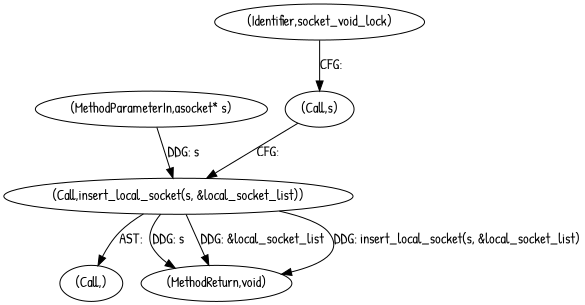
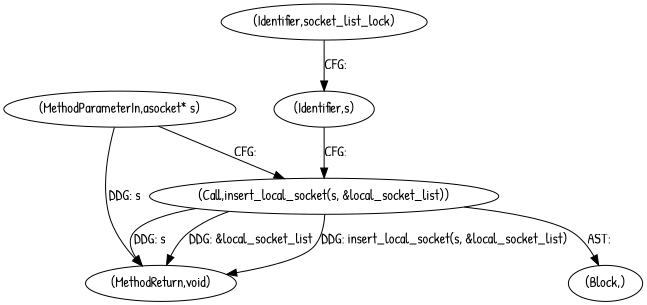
node "(Identifier,socket_void_lock)": label "(Identifier,socket_void_lock)" -> "(Identifier,socket_list_lock)"
node "(Call,s)": label "(Call,s)" -> "(Identifier,s)"
edge "(MethodParameterIn,asocket* s)" -> "(Call,insert_local_socket(s, &local_socket_list))": label "DDG: s" -> "CFG: "
edge "(MethodParameterIn,asocket* s)" -> "(MethodReturn,void)": added, label "DDG: s"
node "(Call,)": label "(Call,)" -> "(Block,)"
